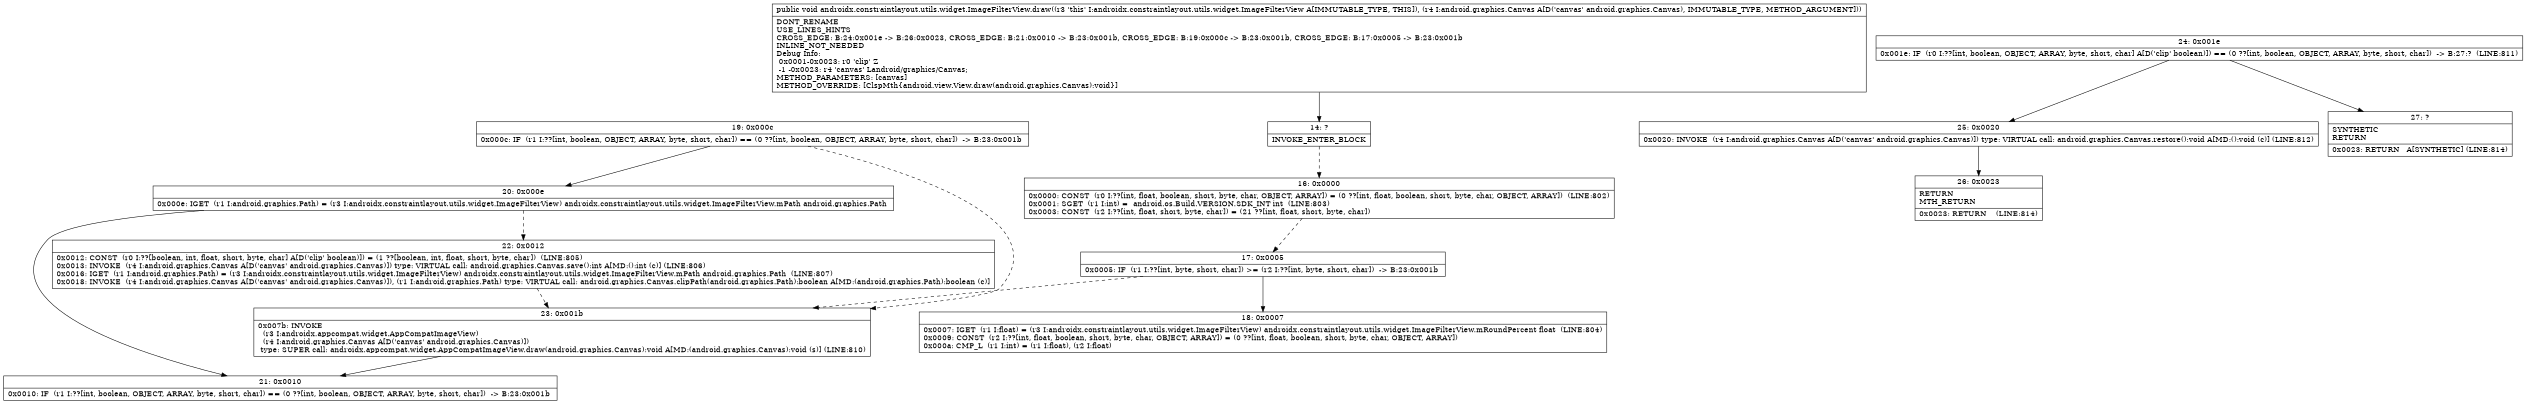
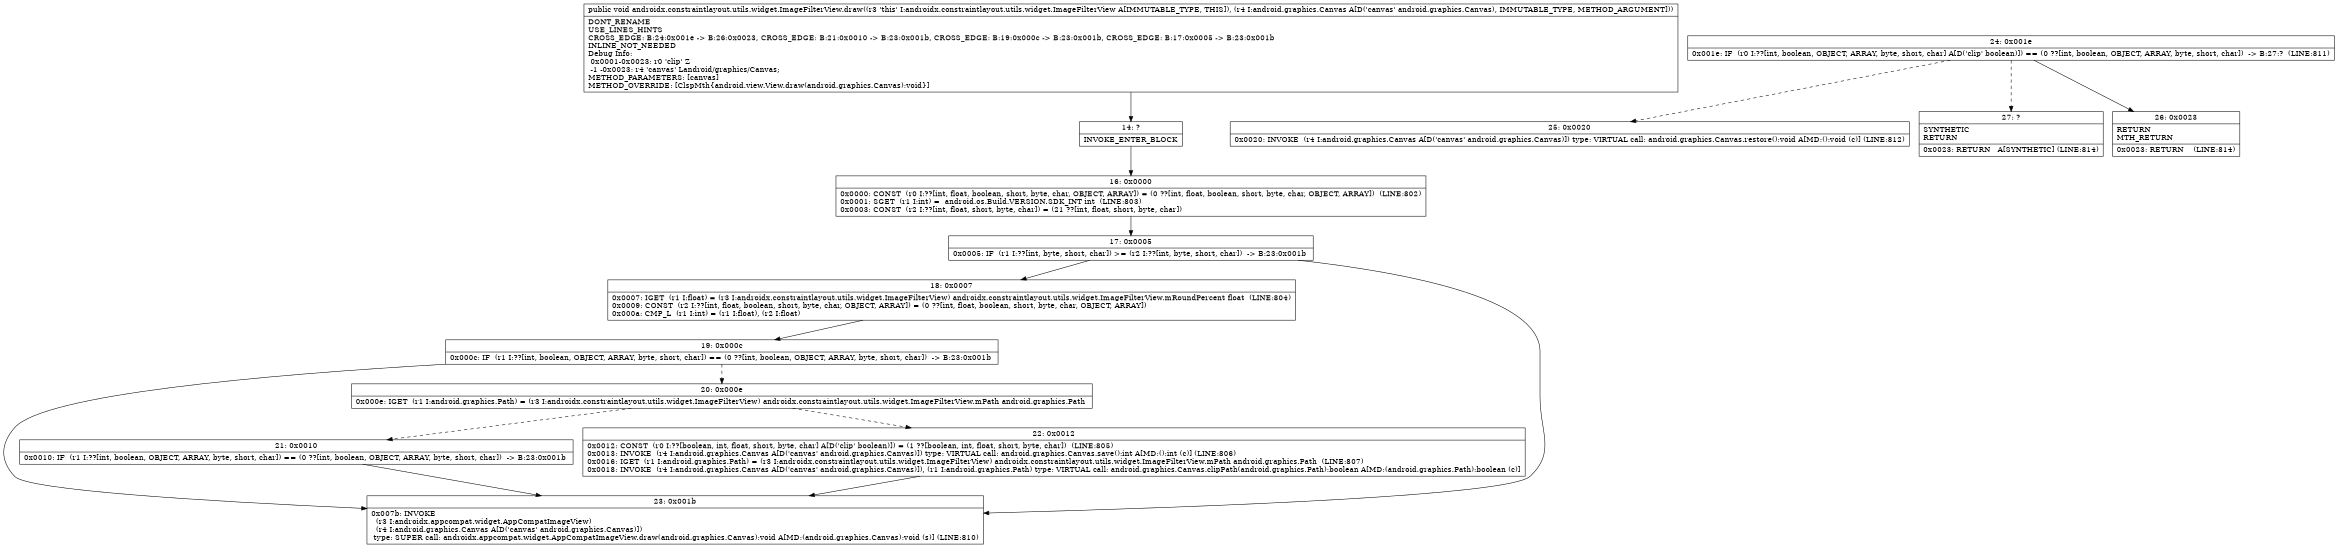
edge "24: 0x001e" -> "27: ?": style solid -> dashed
edge "24: 0x001e" -> "25: 0x0020": style solid -> dashed
edge "25: 0x0020" -> "26: 0x0023": now "24: 0x001e" -> "26: 0x0023"
edge "14: ?" -> "16: 0x0000": style dashed -> solid
edge "19: 0x000c" -> "20: 0x000e": style solid -> dashed
edge "19: 0x000c" -> "23: 0x001b": style dashed -> solid
edge "16: 0x0000" -> "17: 0x0005": style dashed -> solid
edge "20: 0x000e" -> "21: 0x0010": style solid -> dashed
edge "17: 0x0005" -> "23: 0x001b": style dashed -> solid
edge "22: 0x0012" -> "23: 0x001b": style dashed -> solid
edge "18: 0x0007" -> "19: 0x000c": added
edge "23: 0x001b" -> "21: 0x0010": reversed
